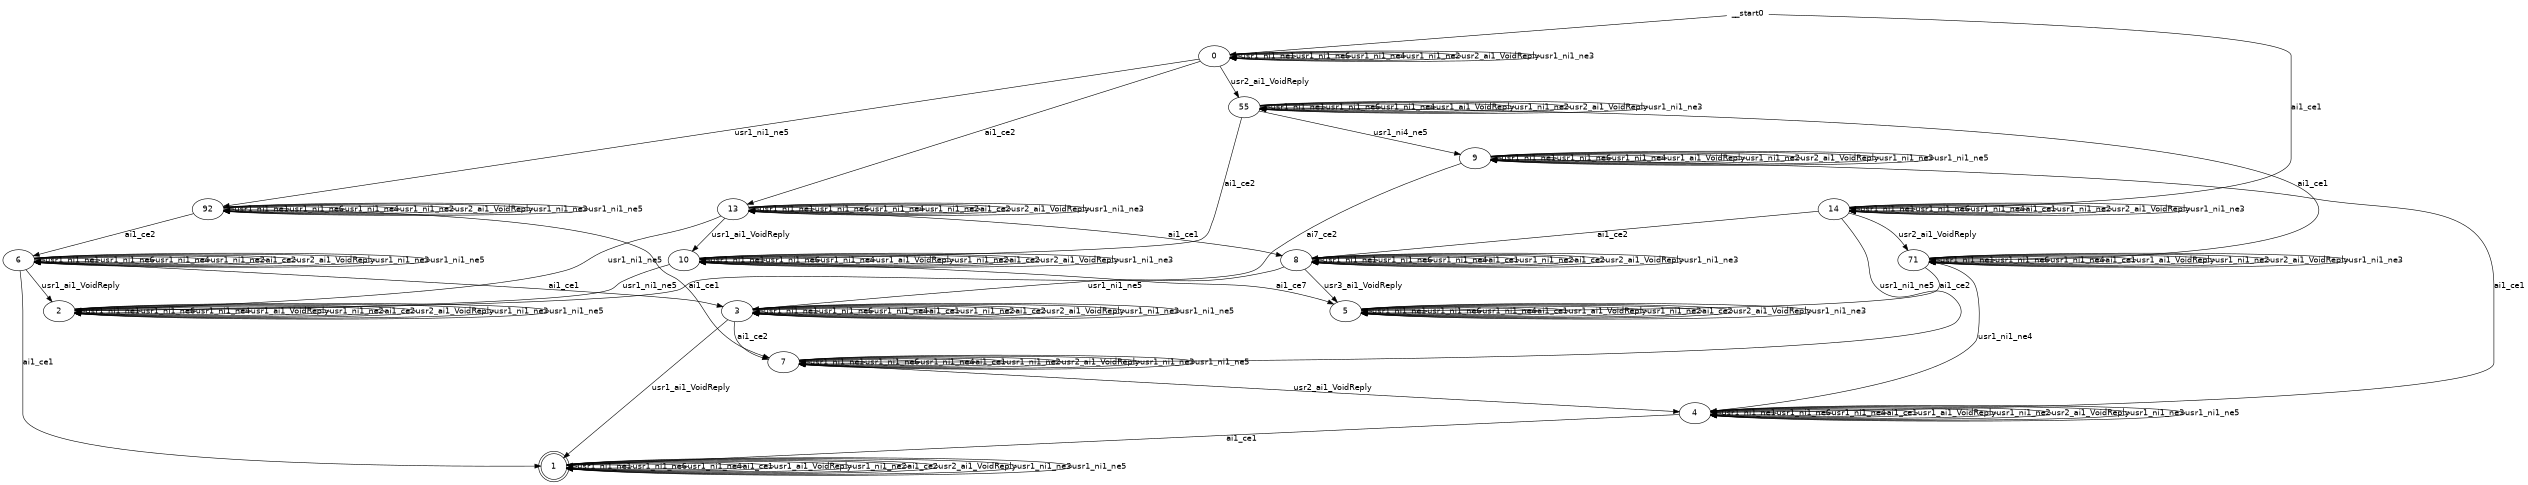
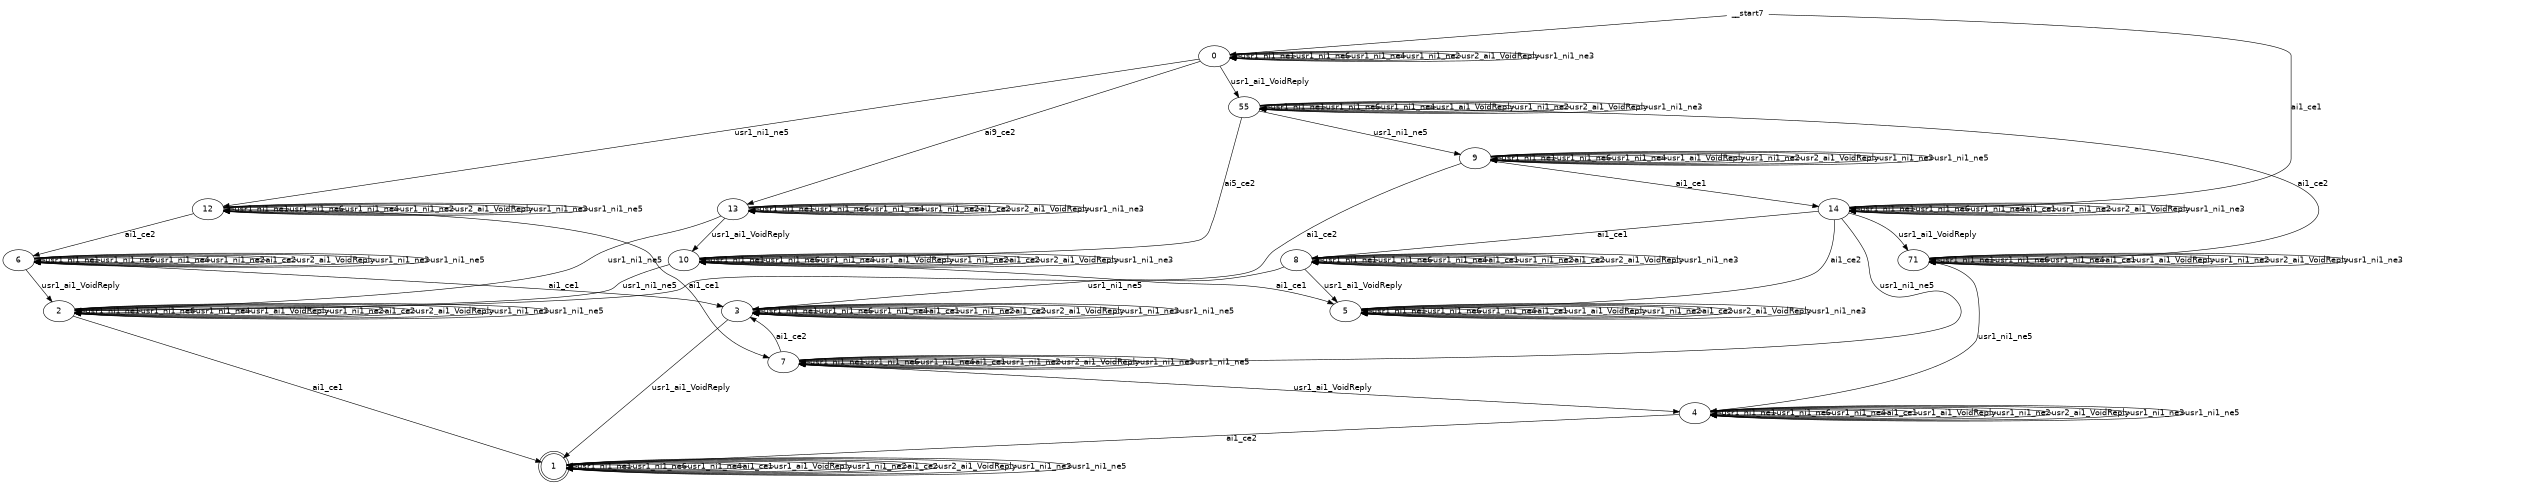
node "__start0": label "__start0" -> "__start7"
edge "0" -> "55": label "usr2_ai1_VoidReply" -> "usr1_ai1_VoidReply"
edge "0" -> "13": label "ai1_ce2" -> "ai9_ce2"
edge "55" -> "9": label "usr1_ni4_ne5" -> "usr1_ni1_ne5"
edge "55" -> "10": label "ai1_ce2" -> "ai5_ce2"
edge "55" -> "71": label "ai1_ce1" -> "ai1_ce2"
node "92": label "92" -> "12"
edge "9" -> "4": now "9" -> "14"
edge "13" -> "8": removed, label "ai1_ce1"
edge "9" -> "2": label "ai7_ce2" -> "ai1_ce2"
edge "14" -> "8": label "ai1_ce2" -> "ai1_ce1"
edge "14" -> "71": label "usr2_ai1_VoidReply" -> "usr1_ai1_VoidReply"
edge "10" -> "5": label "ai1_ce7" -> "ai1_ce1"
edge "8" -> "5": label "usr3_ai1_VoidReply" -> "usr1_ai1_VoidReply"
edge "71" -> "5": now "14" -> "5"
edge "71" -> "4": label "usr1_ni1_ne4" -> "usr1_ni1_ne5"
edge "3" -> "7": reversed
edge "7" -> "4": label "usr2_ai1_VoidReply" -> "usr1_ai1_VoidReply"
edge "4" -> "1": label "ai1_ce1" -> "ai1_ce2"
edge "6" -> "1": now "2" -> "1"
